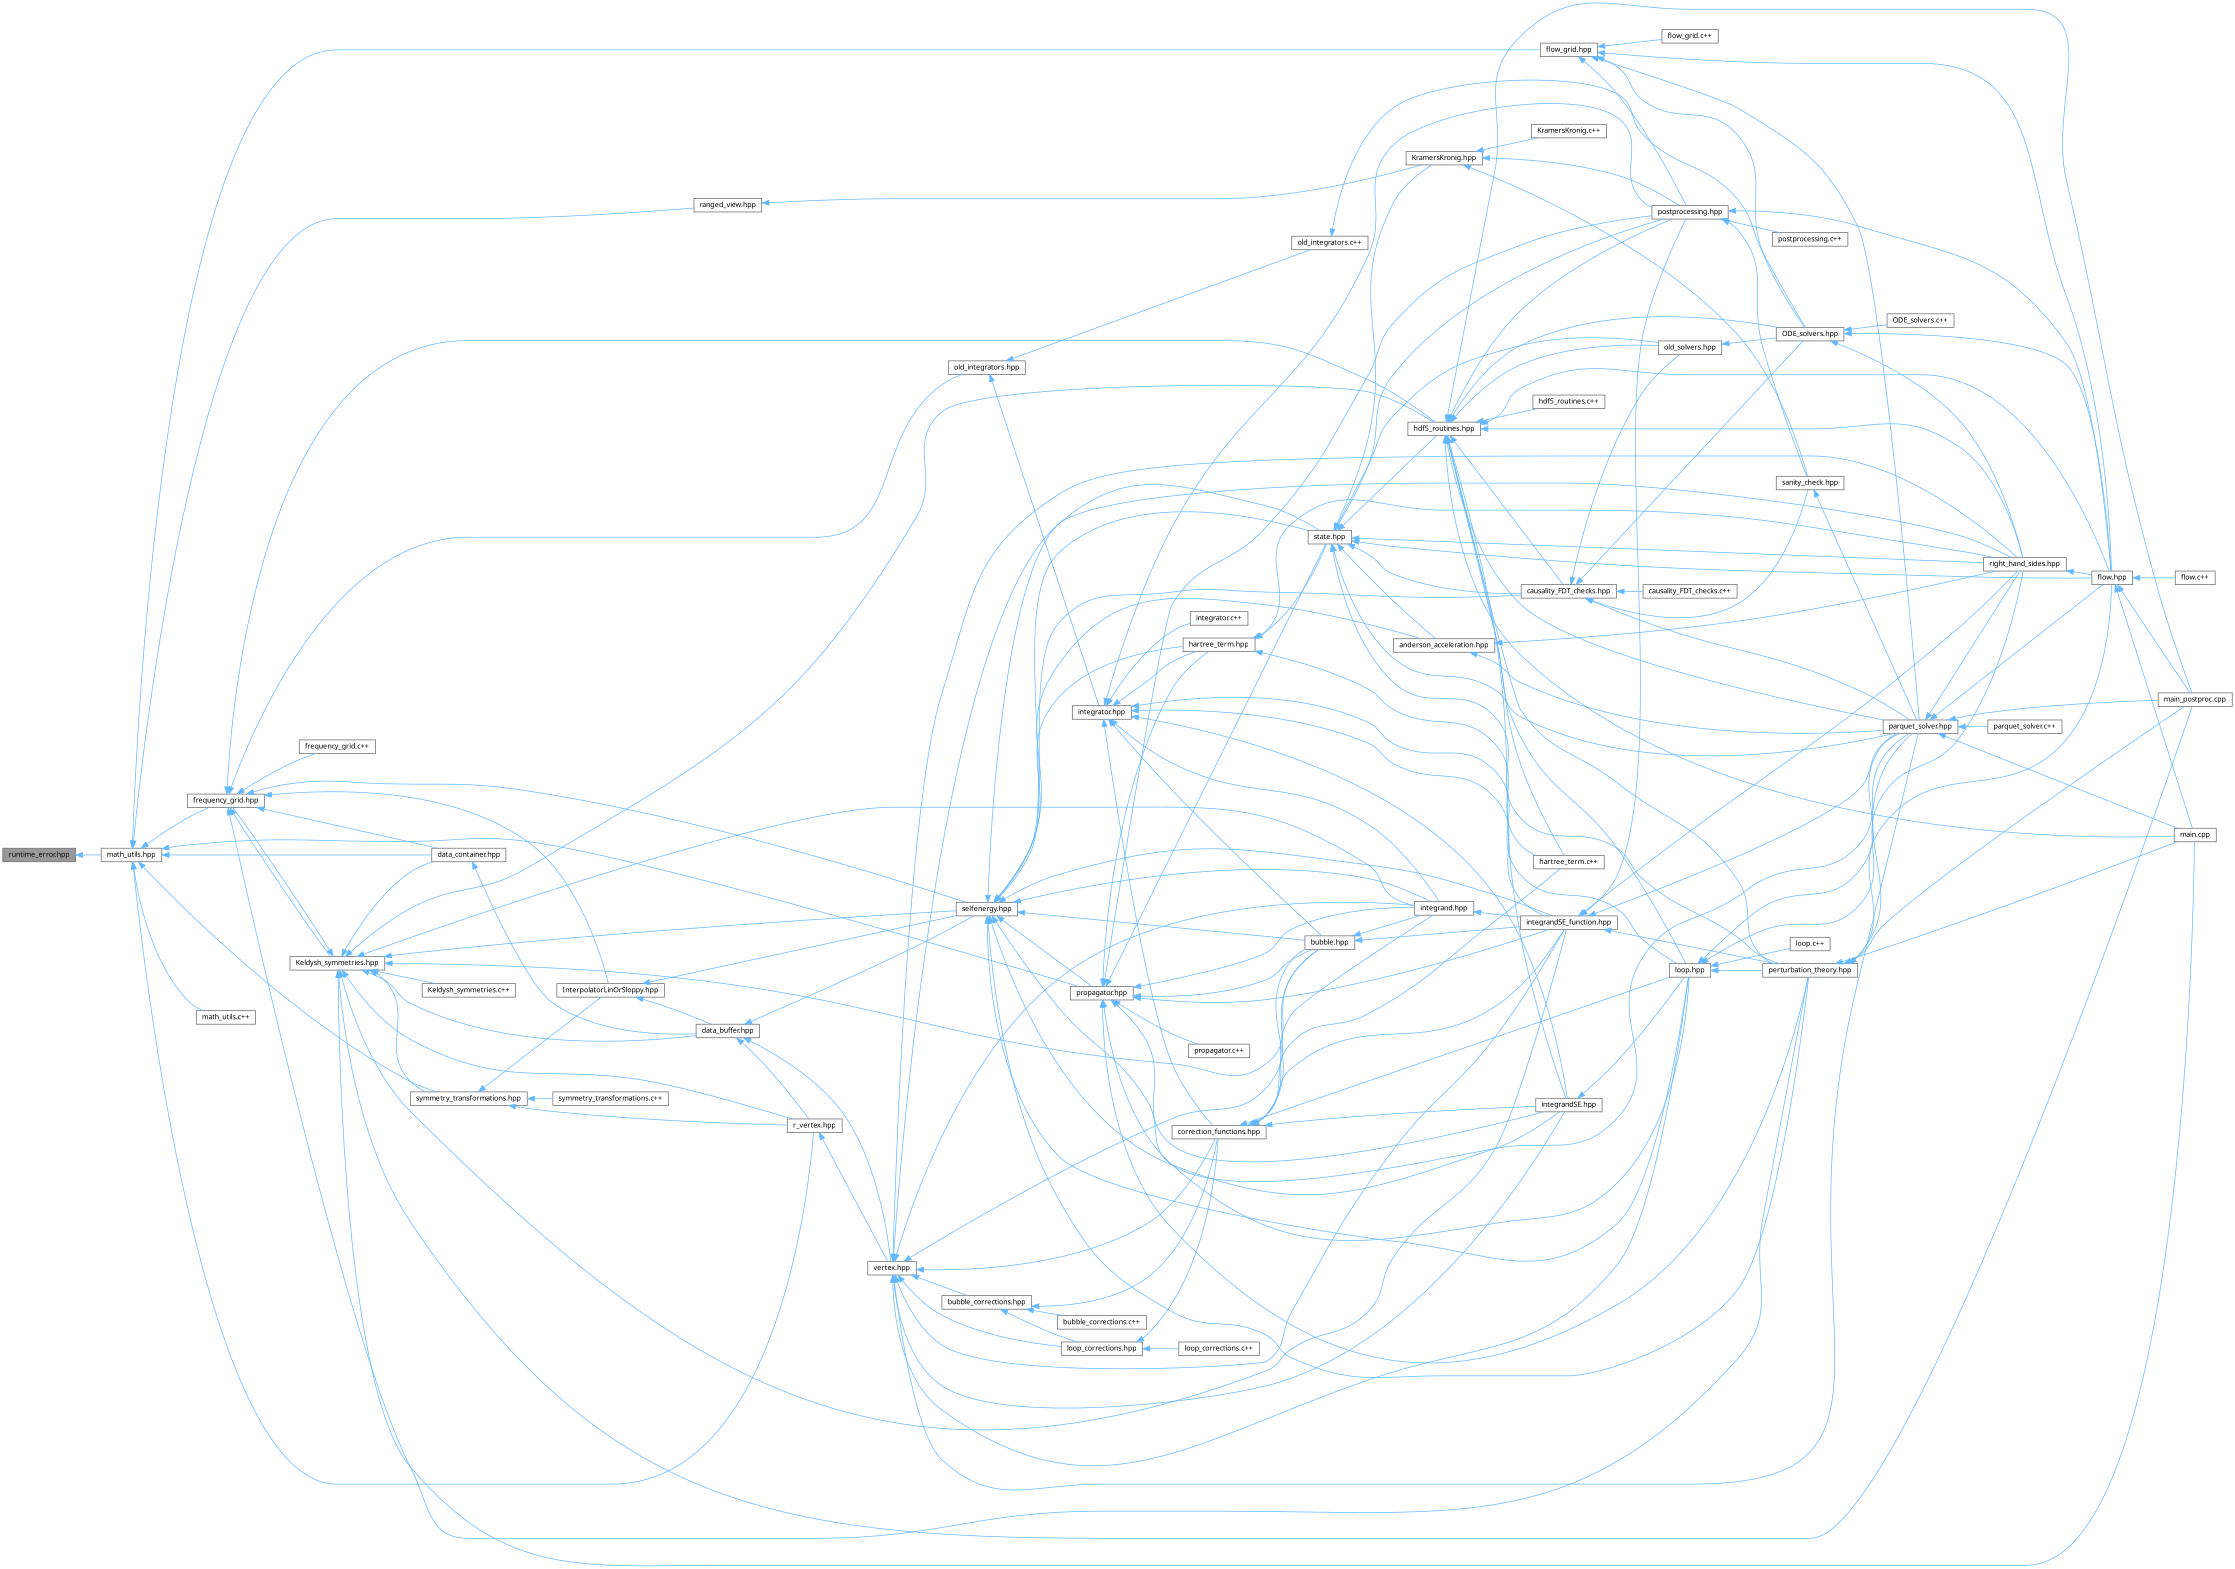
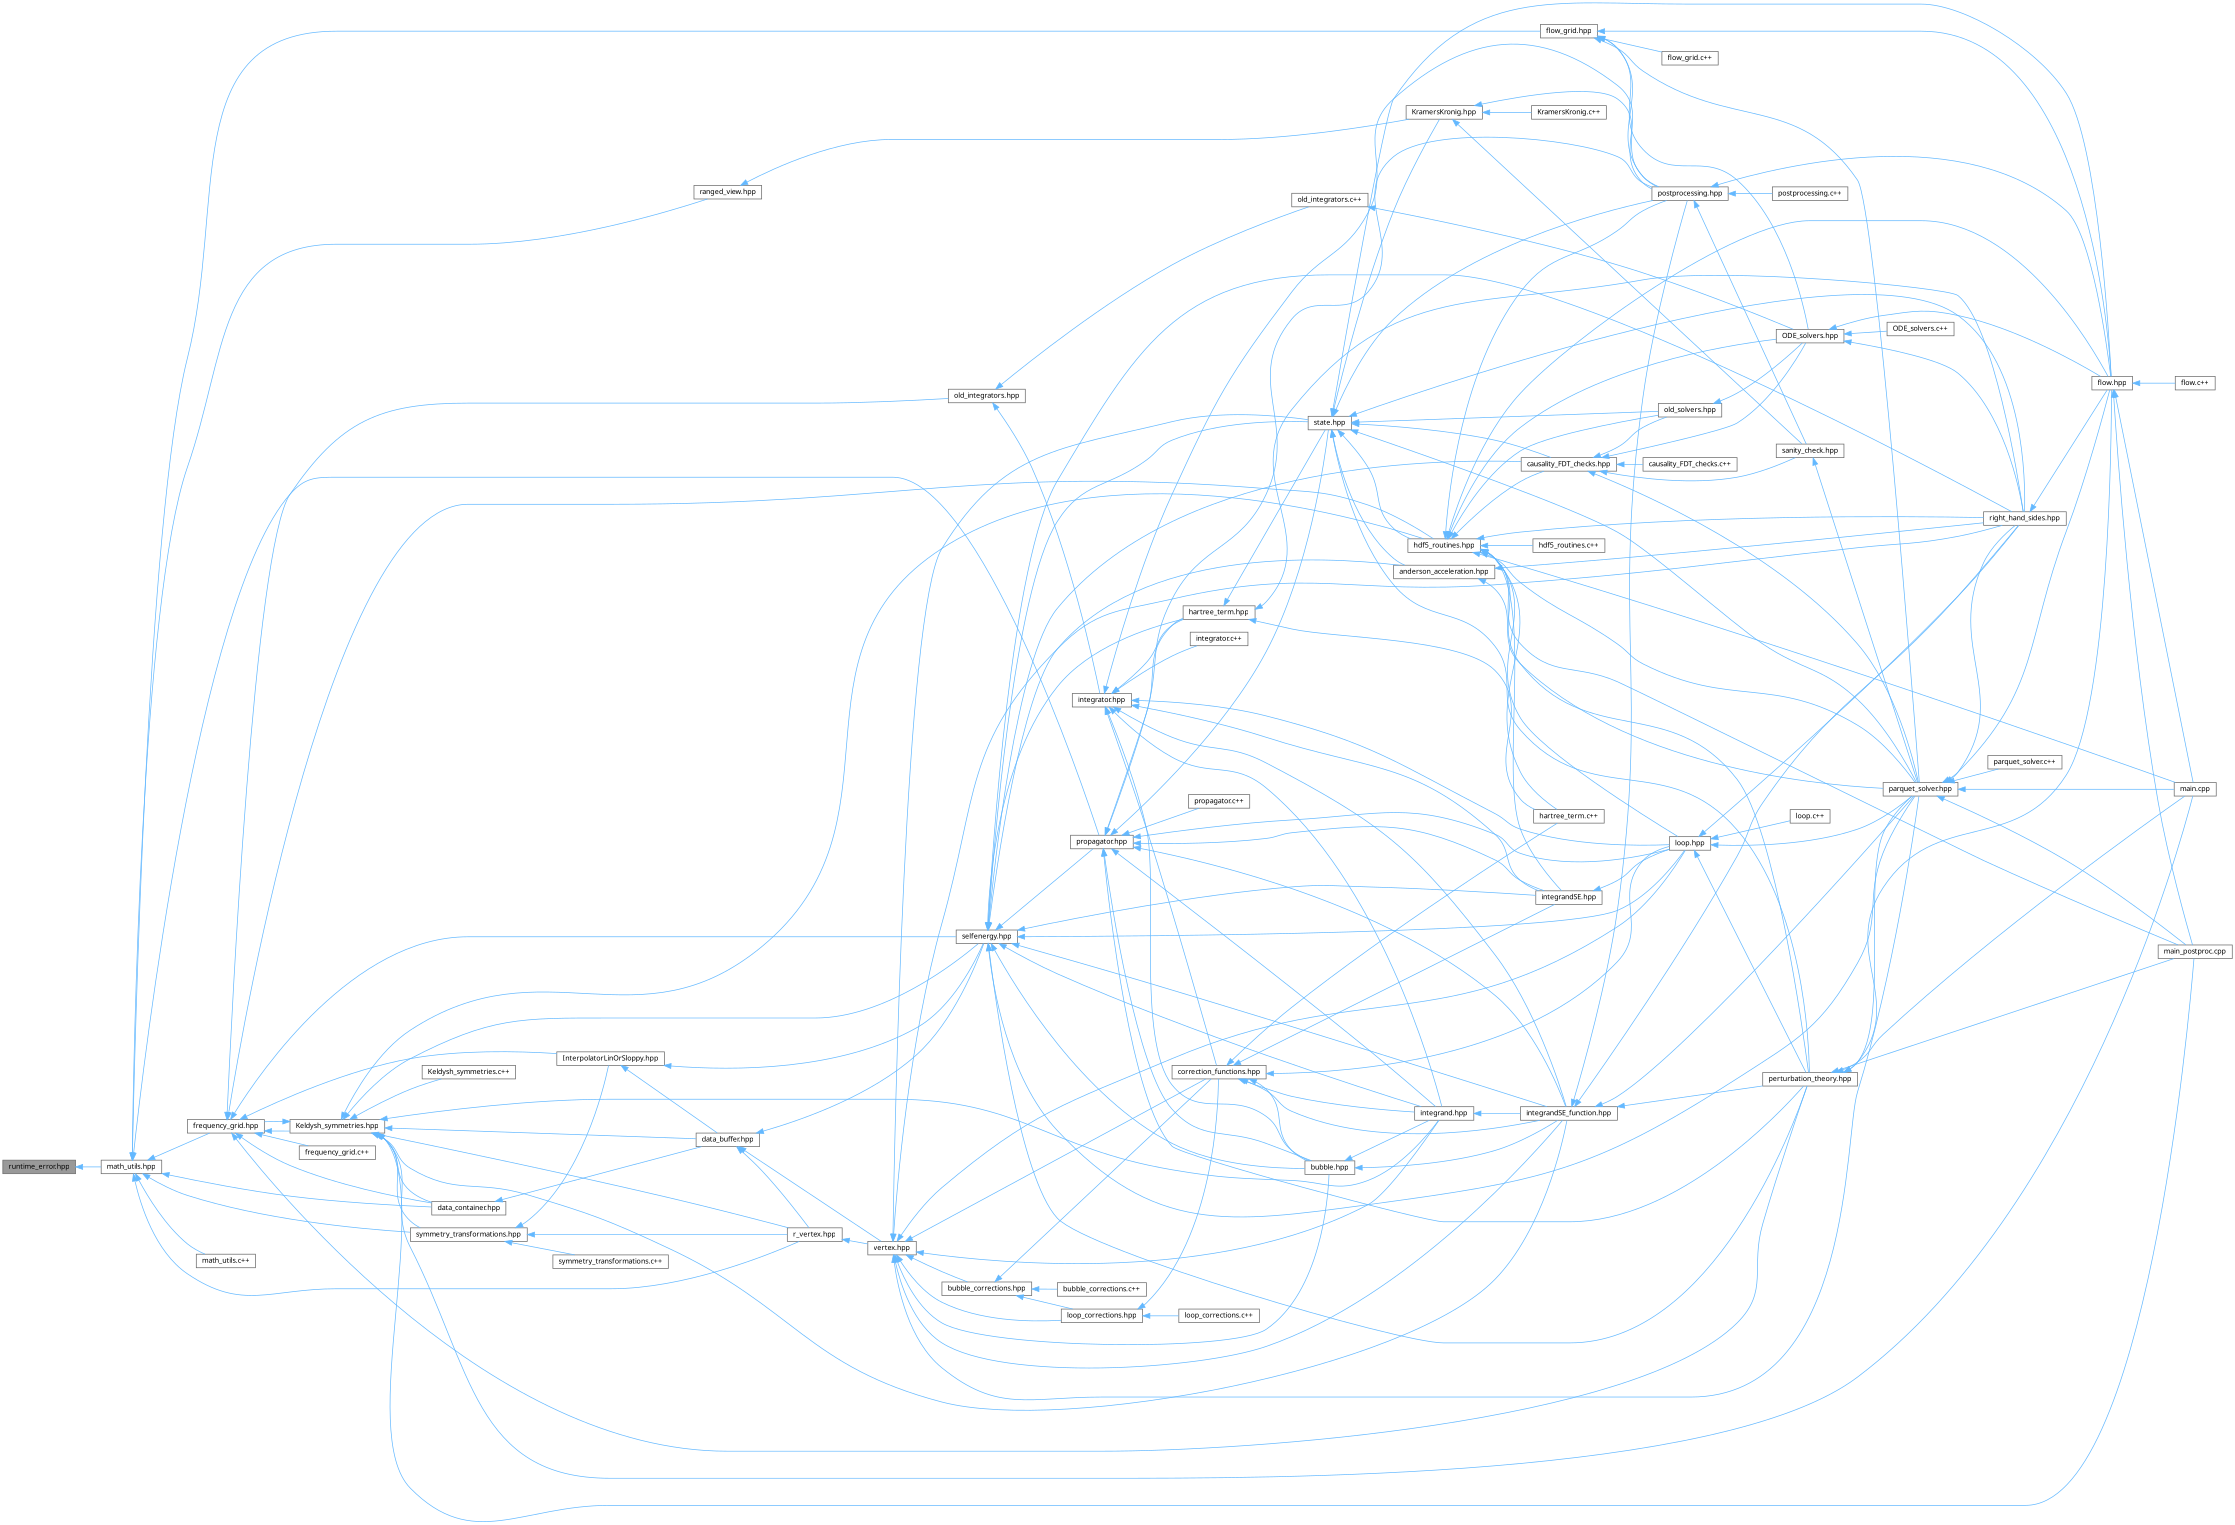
edge "bubble.hpp" -> "Keldysh_symmetries.hpp": removed
edge "integrandSE.hpp" -> "vertex.hpp": removed
